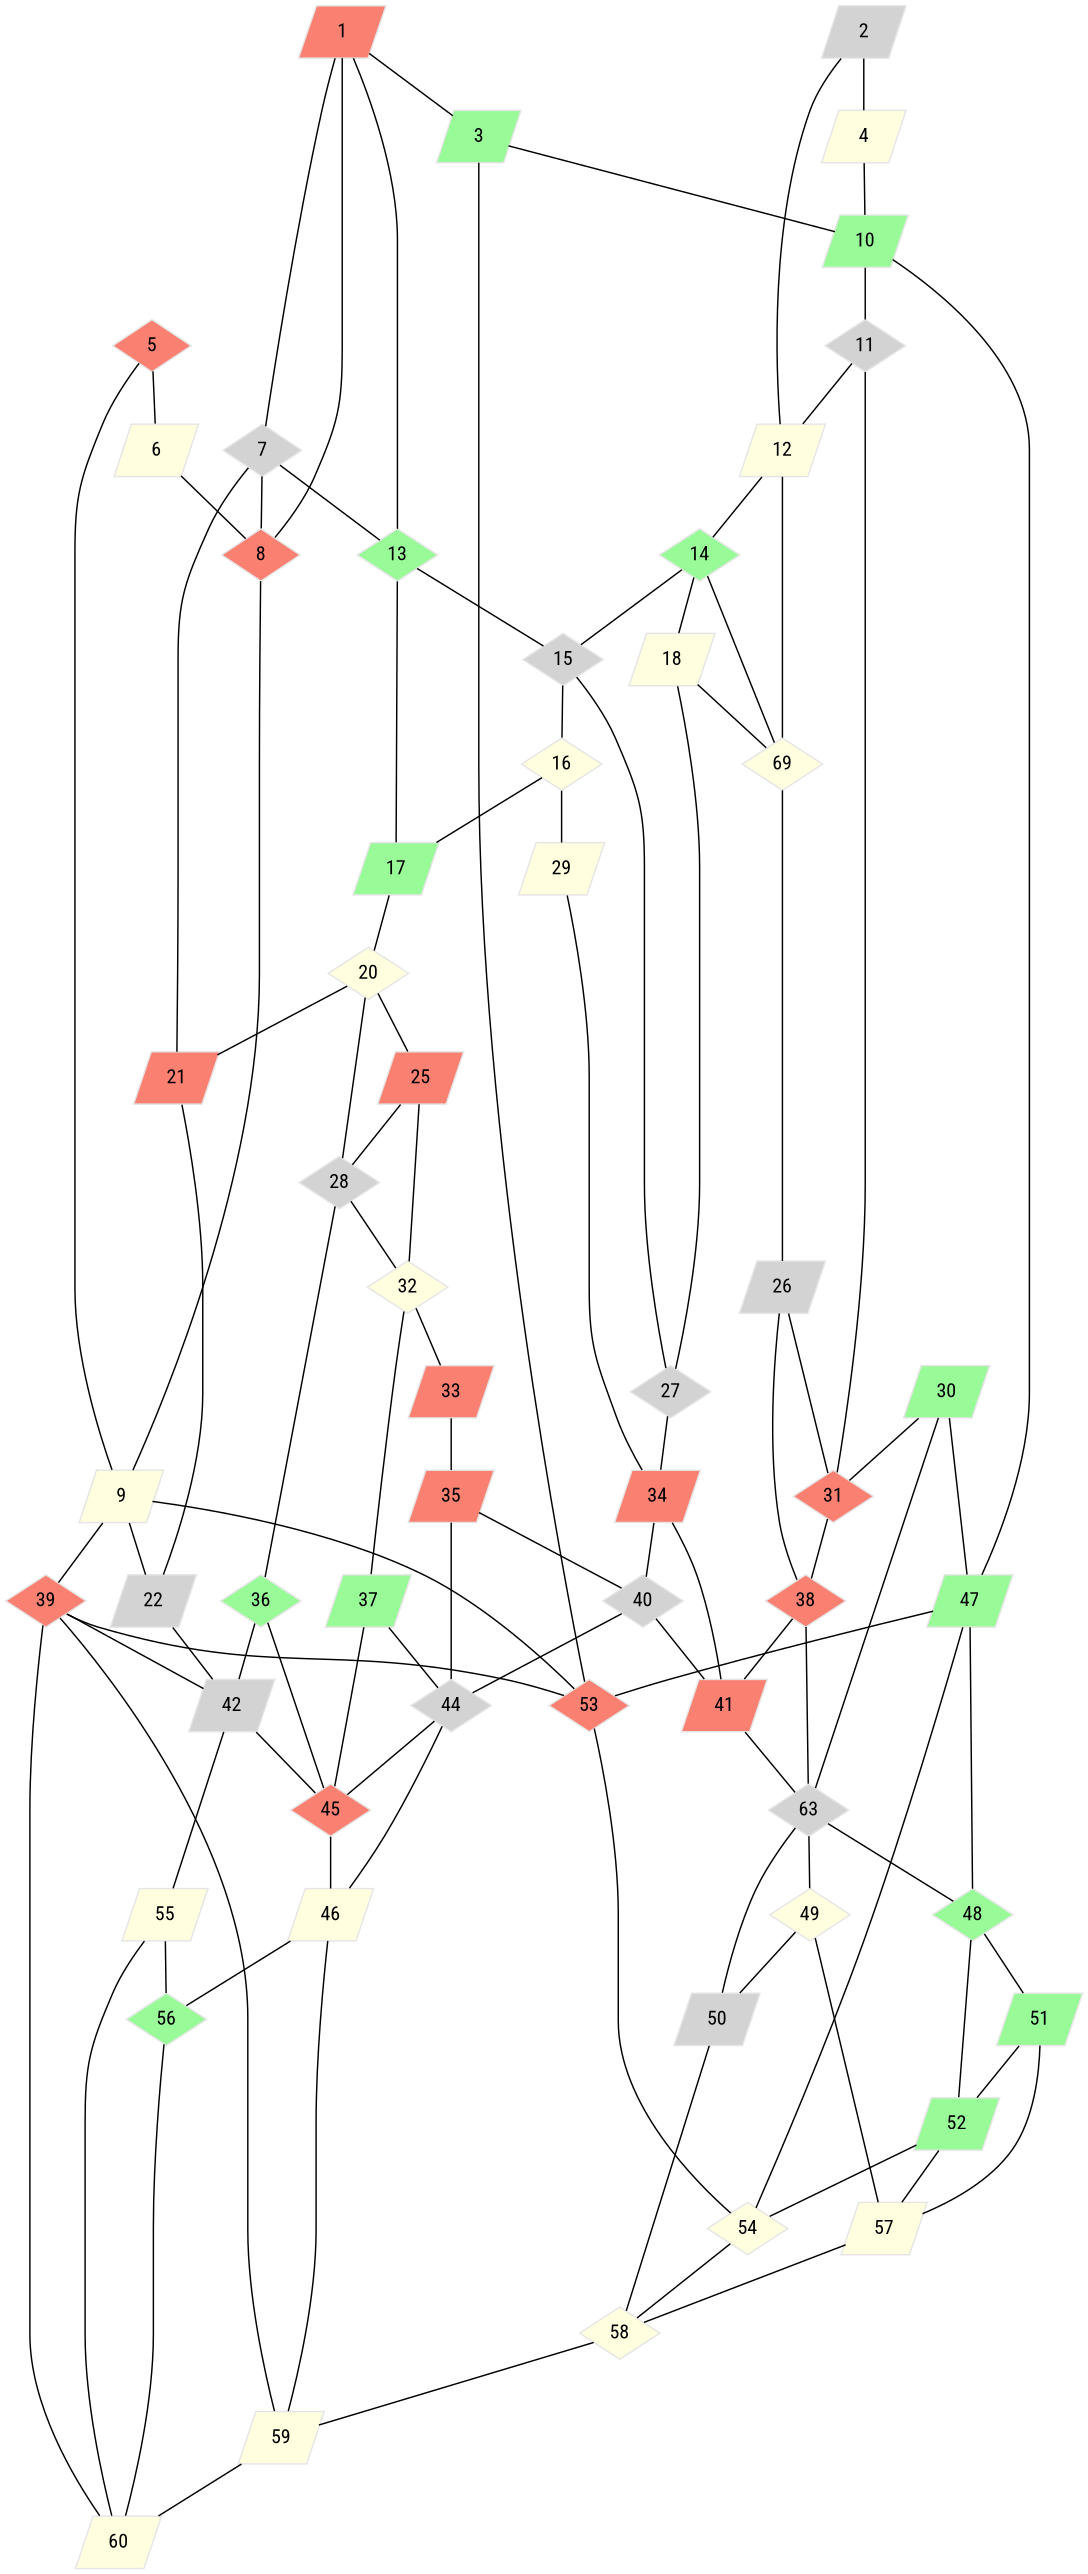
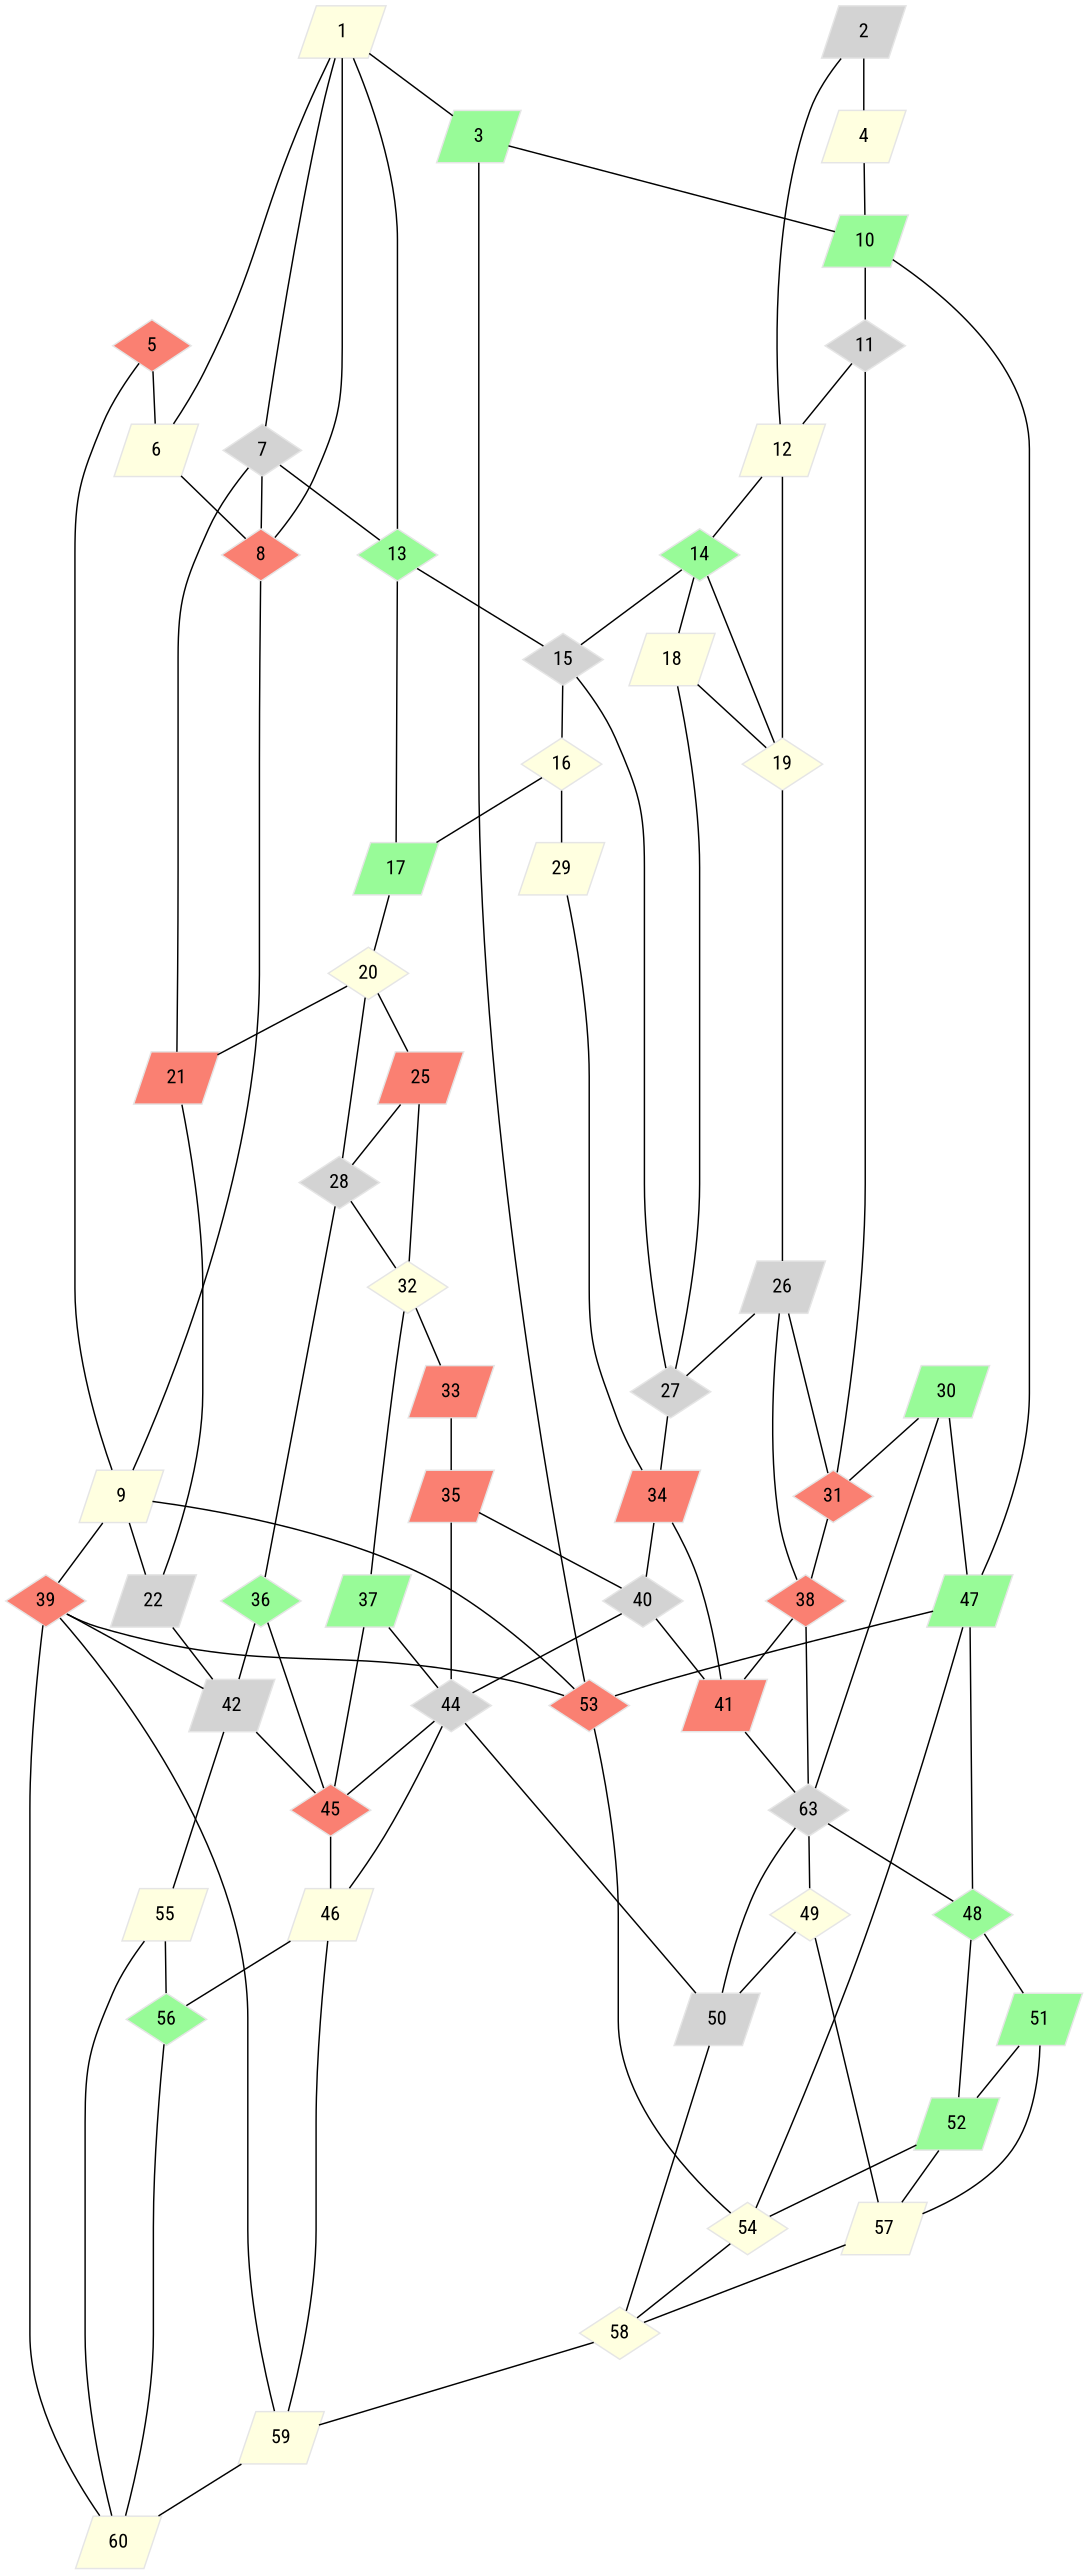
node "1": fillcolor salmon -> lightyellow
edge "1" -- "6": added
node "69": label "69" -> "19"
edge "26" -- "27": added
edge "44" -- "50": added
